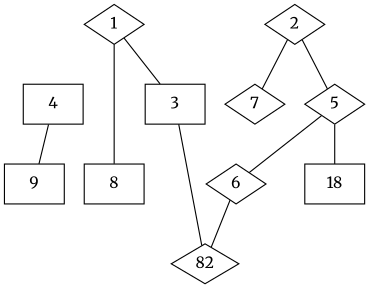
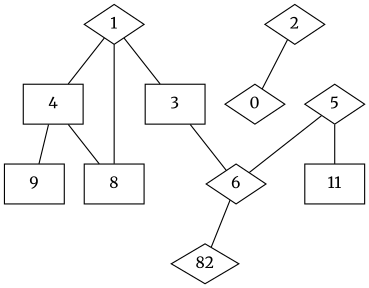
edge "1" -- "4": added
edge "2" -- "5": removed
node "7": label "7" -> "0"
edge "4" -- "8": added
node "18": label "18" -> "11"
edge "3" -- "82": now "3" -- "6"
